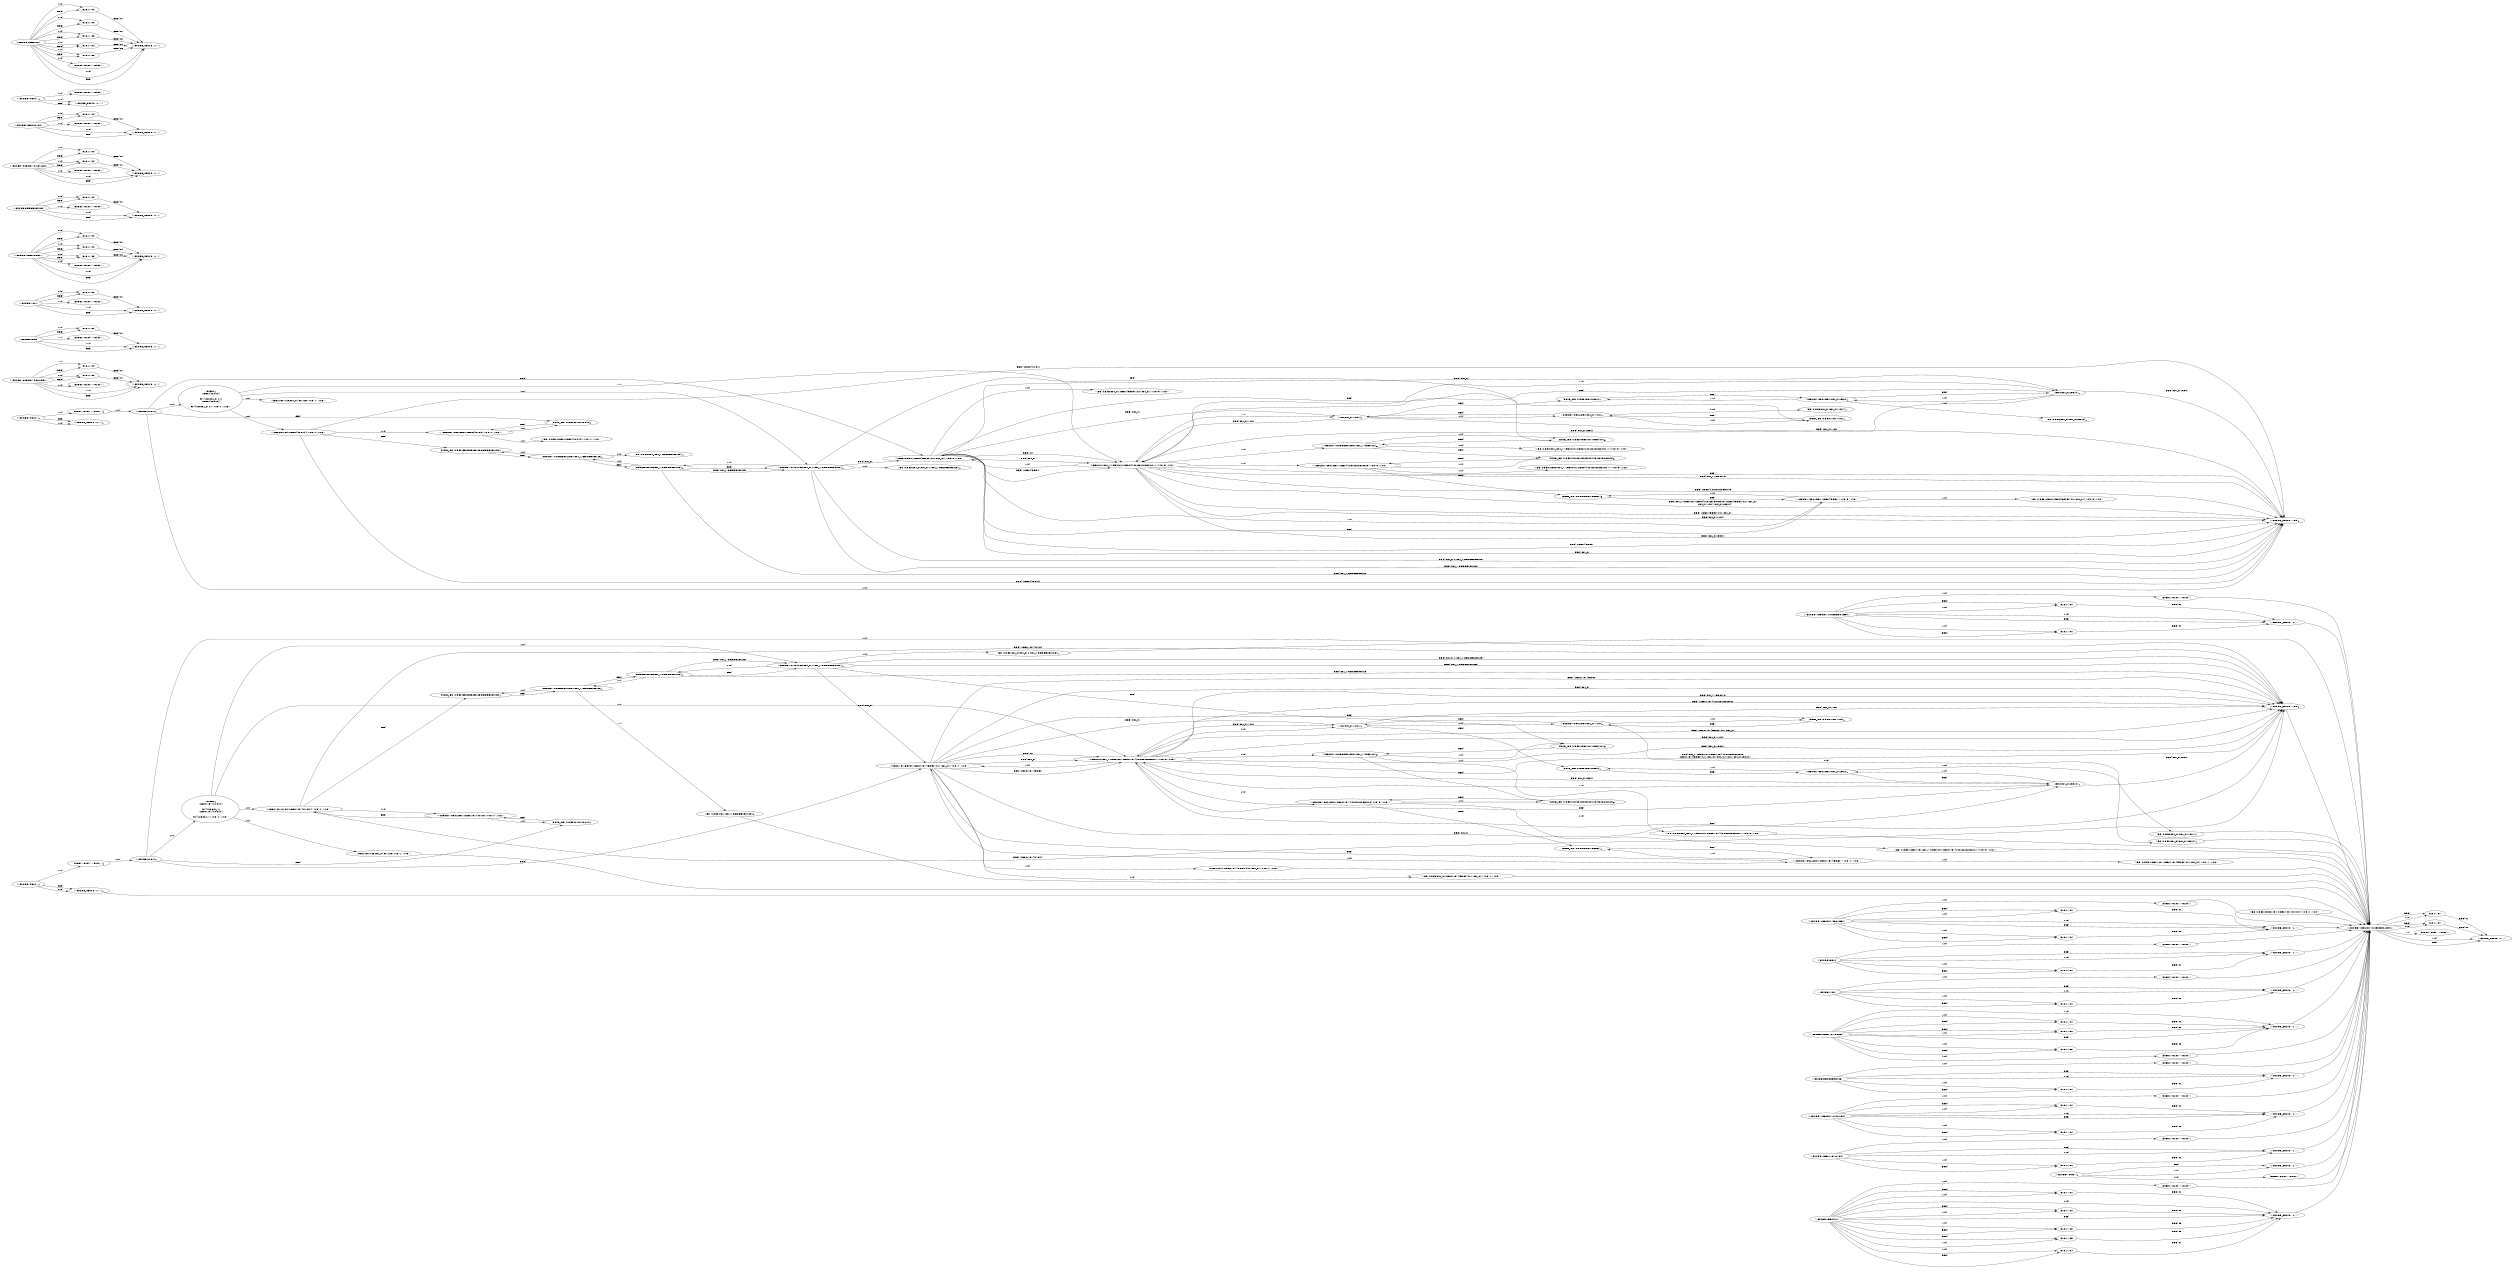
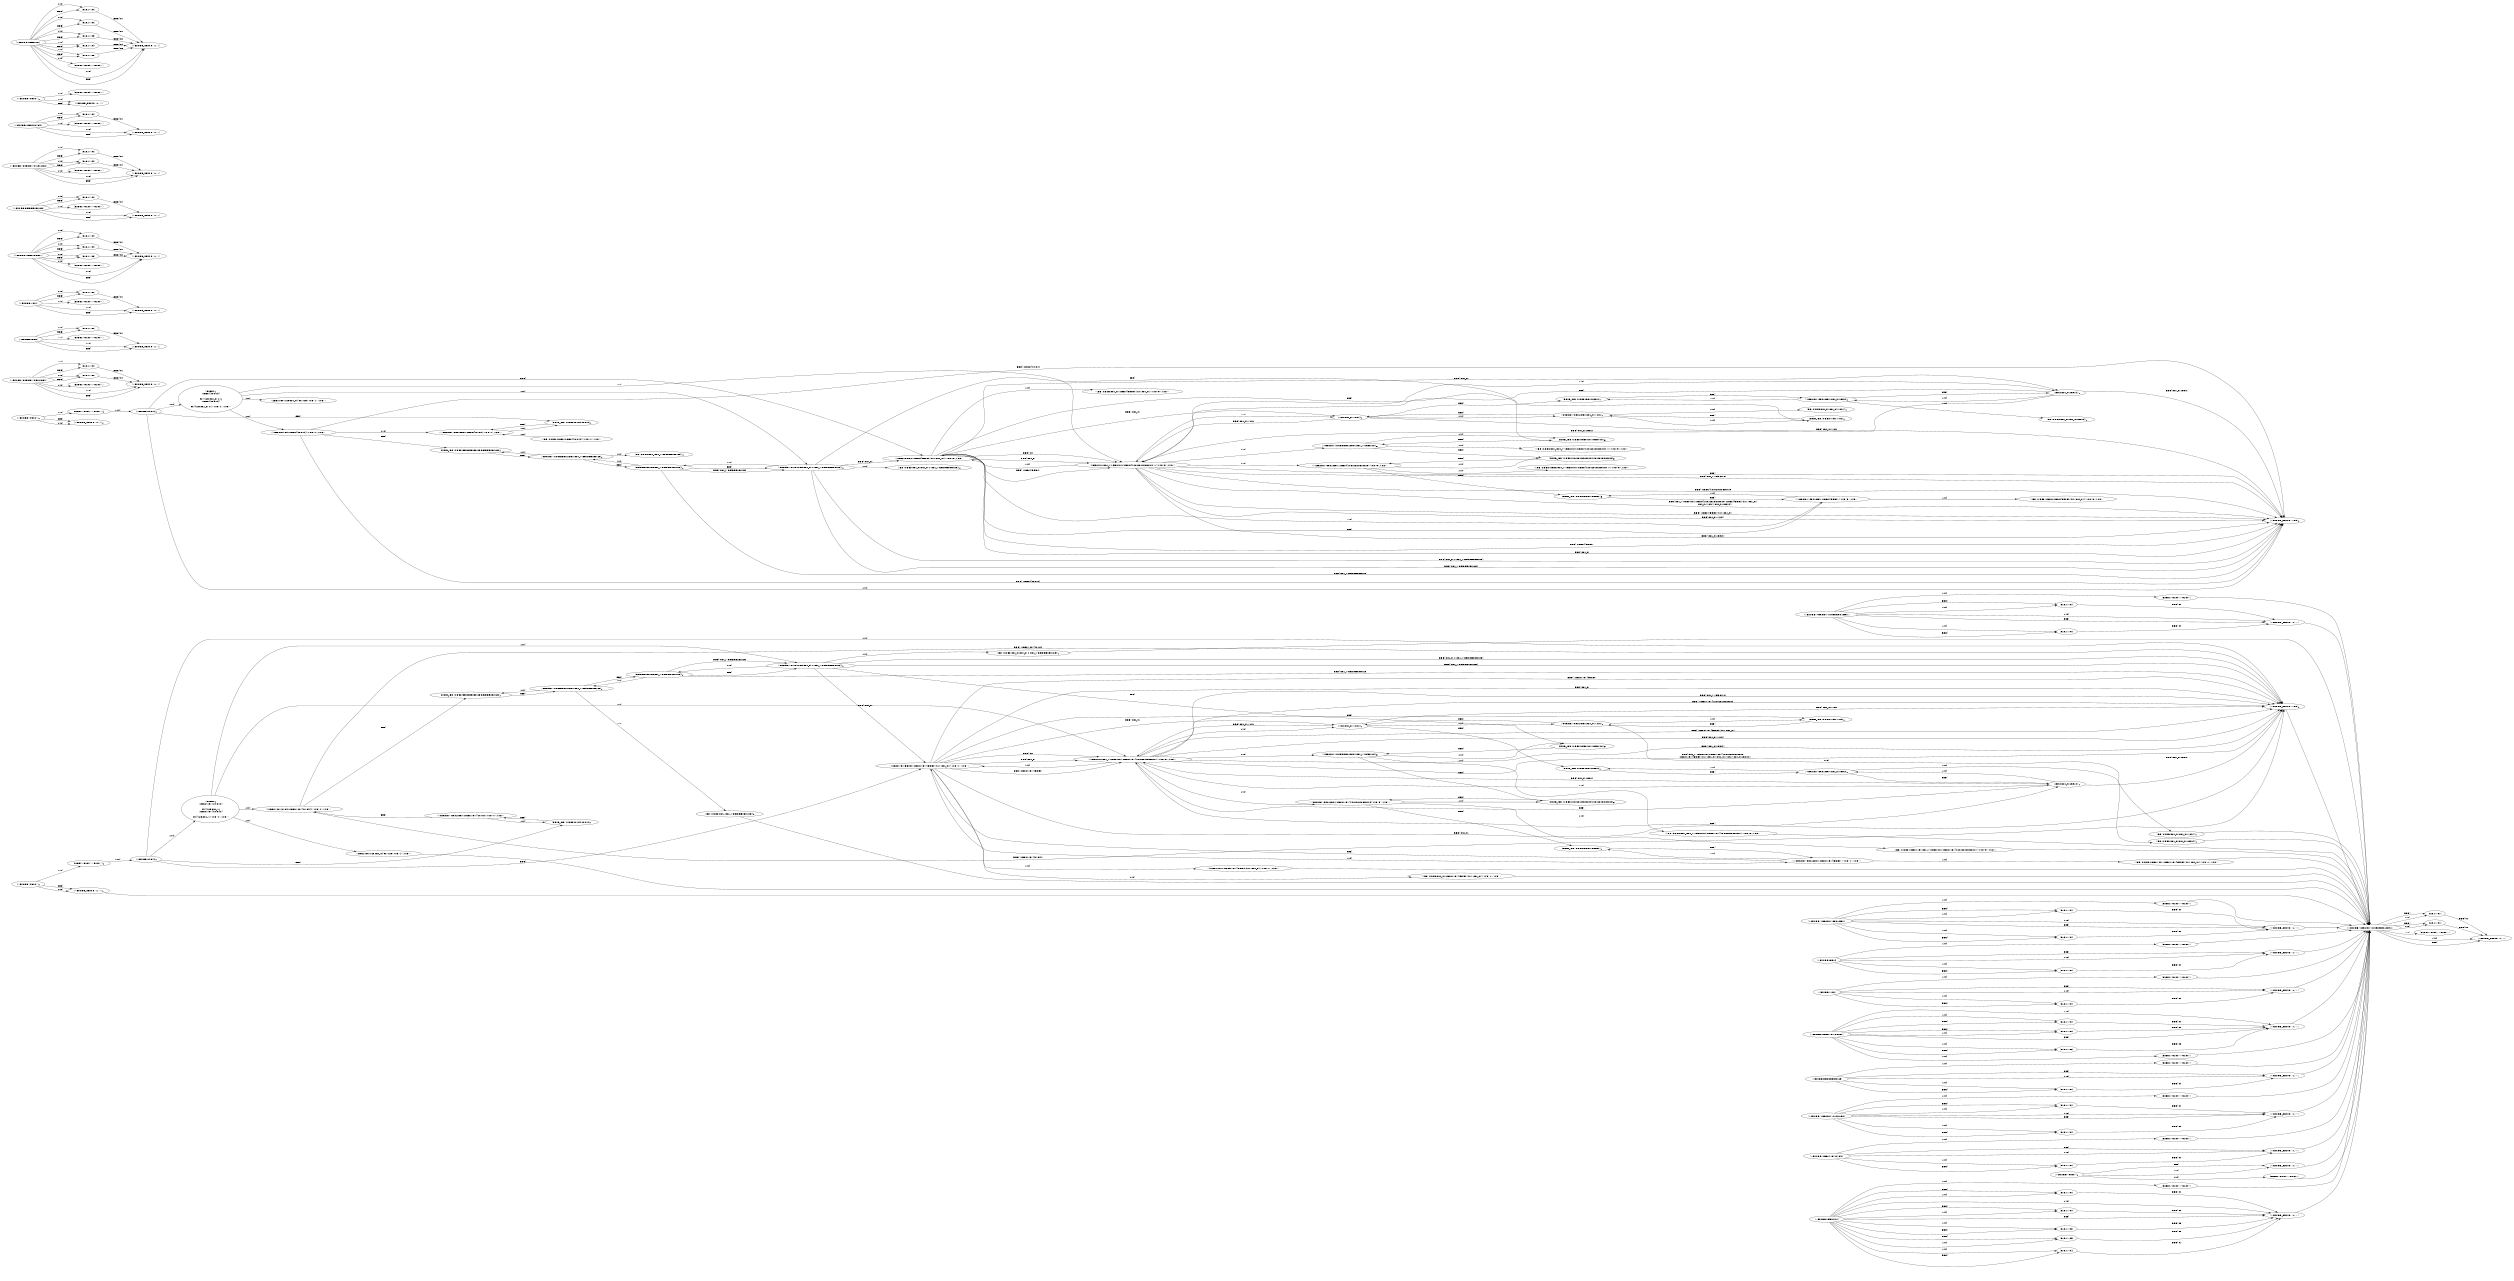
edge "<(<operator>.fieldAccess,InfoBar::Layout)<SUB>2</SUB>>" -> "<(IDENTIFIER,InfoBar,InfoBar::Layout())<SUB>2</SUB>>": reversed
edge "<(InfoBarView.Layout,InfoBarView::Layout())<SUB>2</SUB>>" -> "<(<operator>.fieldAccess,InfoBarView::Layout)<SUB>2</SUB>>": removed, label "AST:"
node "<(IDENTIFIER,InfoBarView,InfoBarView::Layout())<SUB>2</SUB>>": removed
